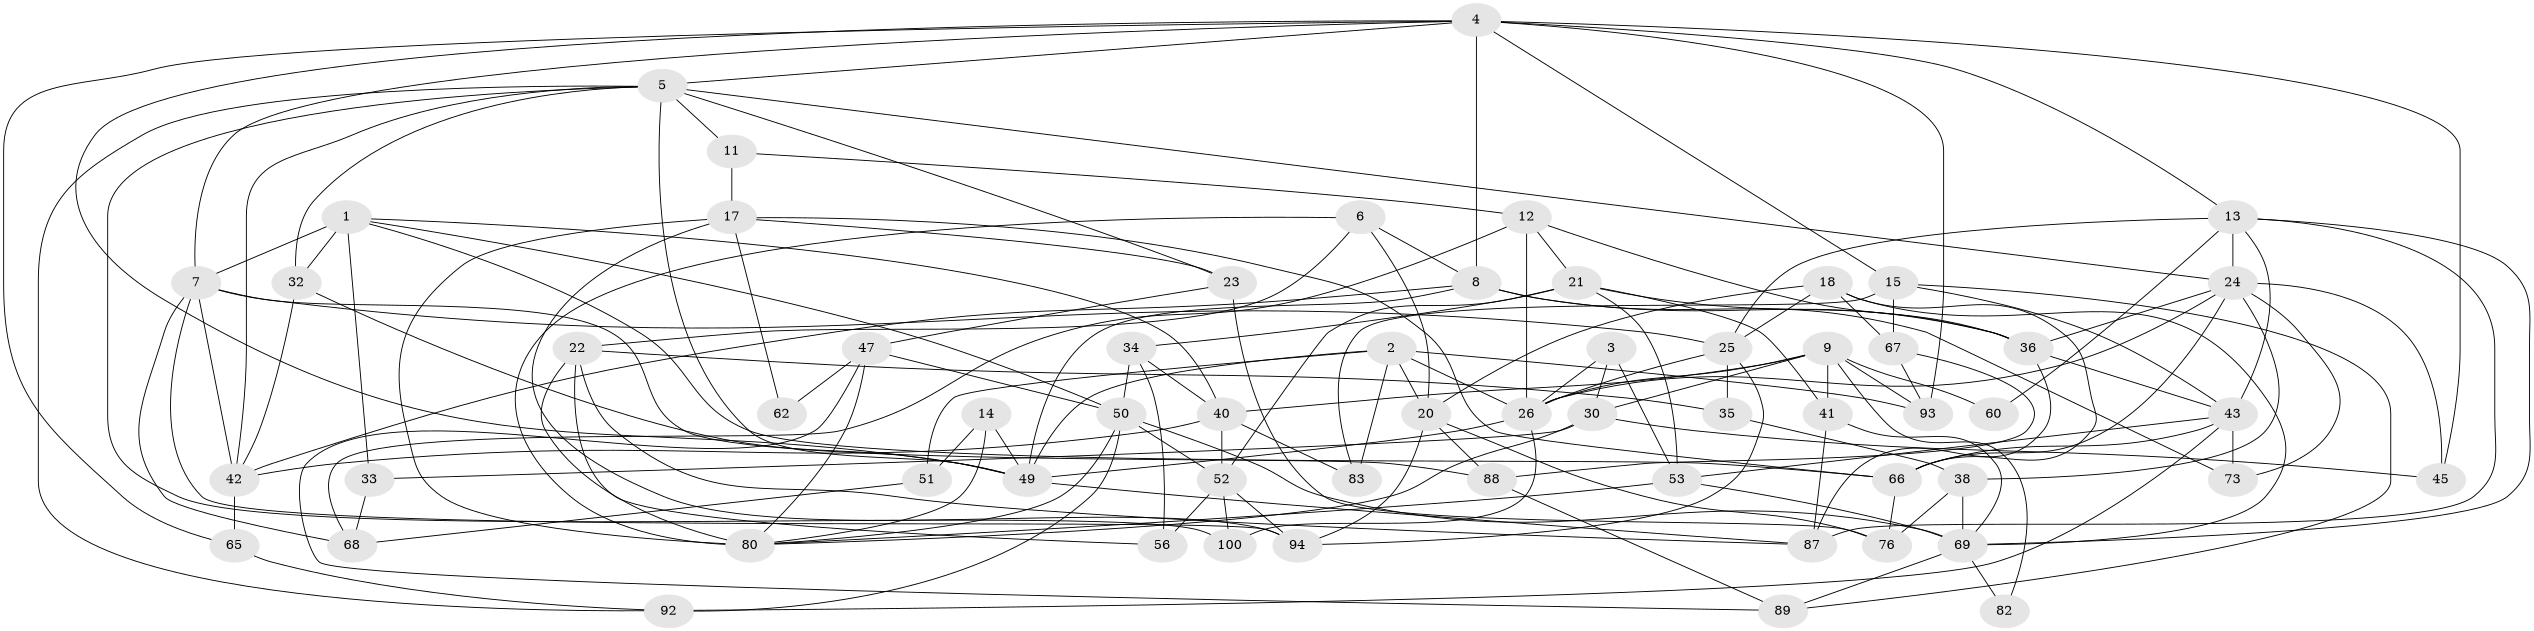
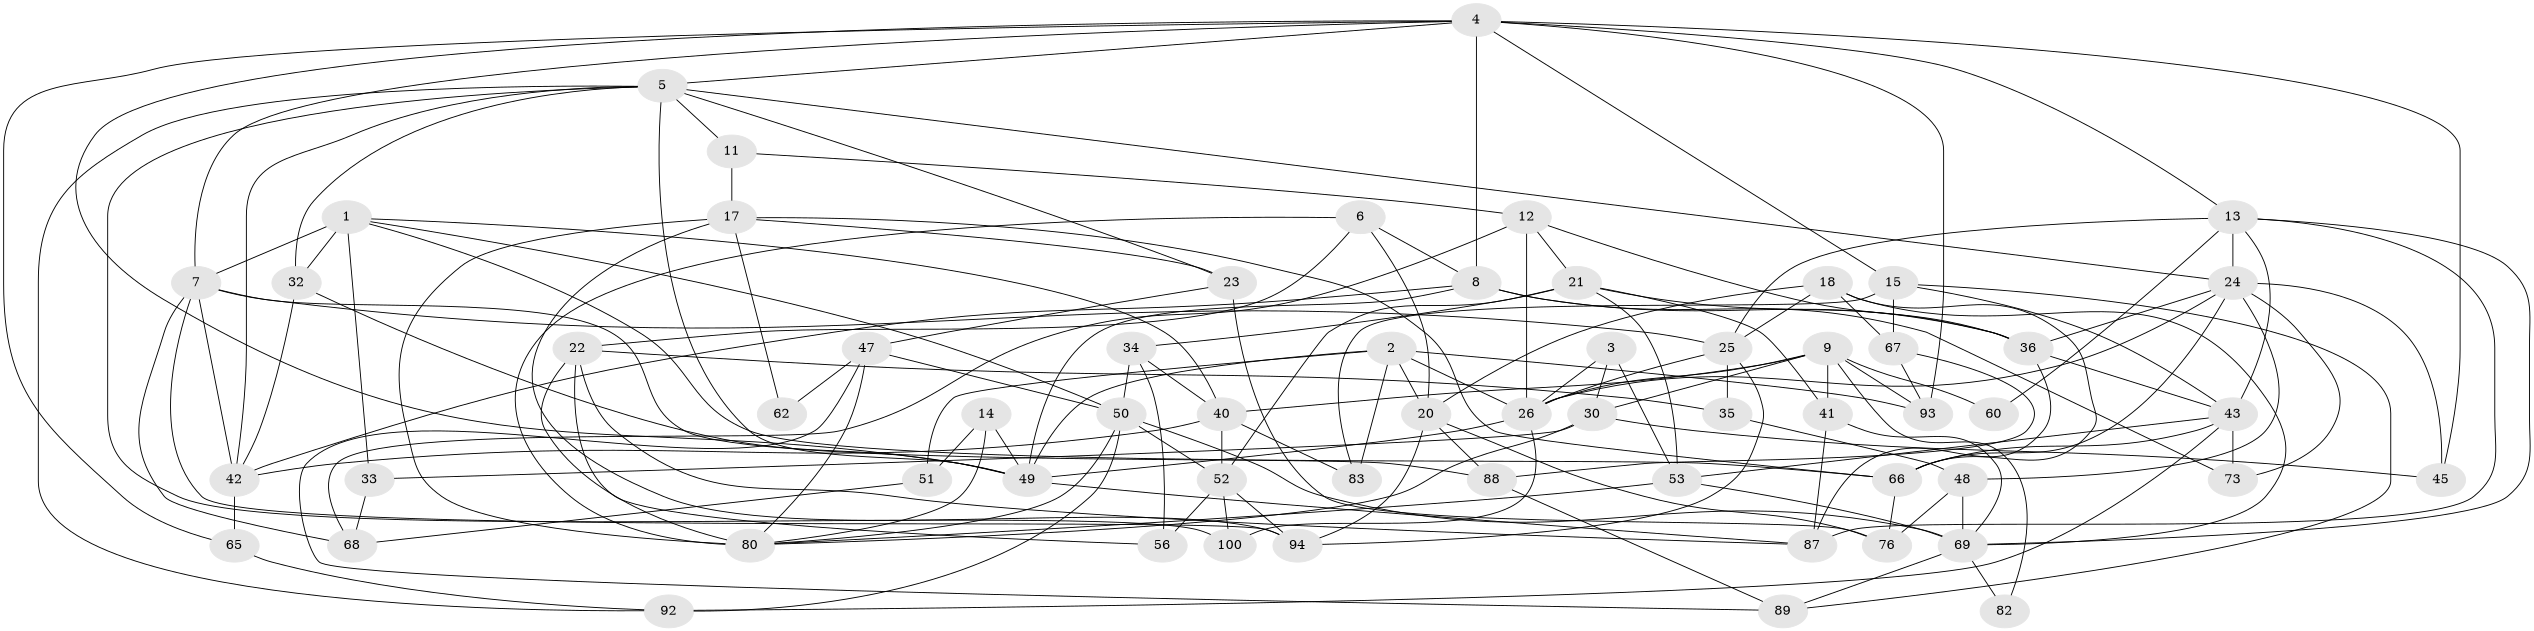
node "38": label "38" -> "48"
